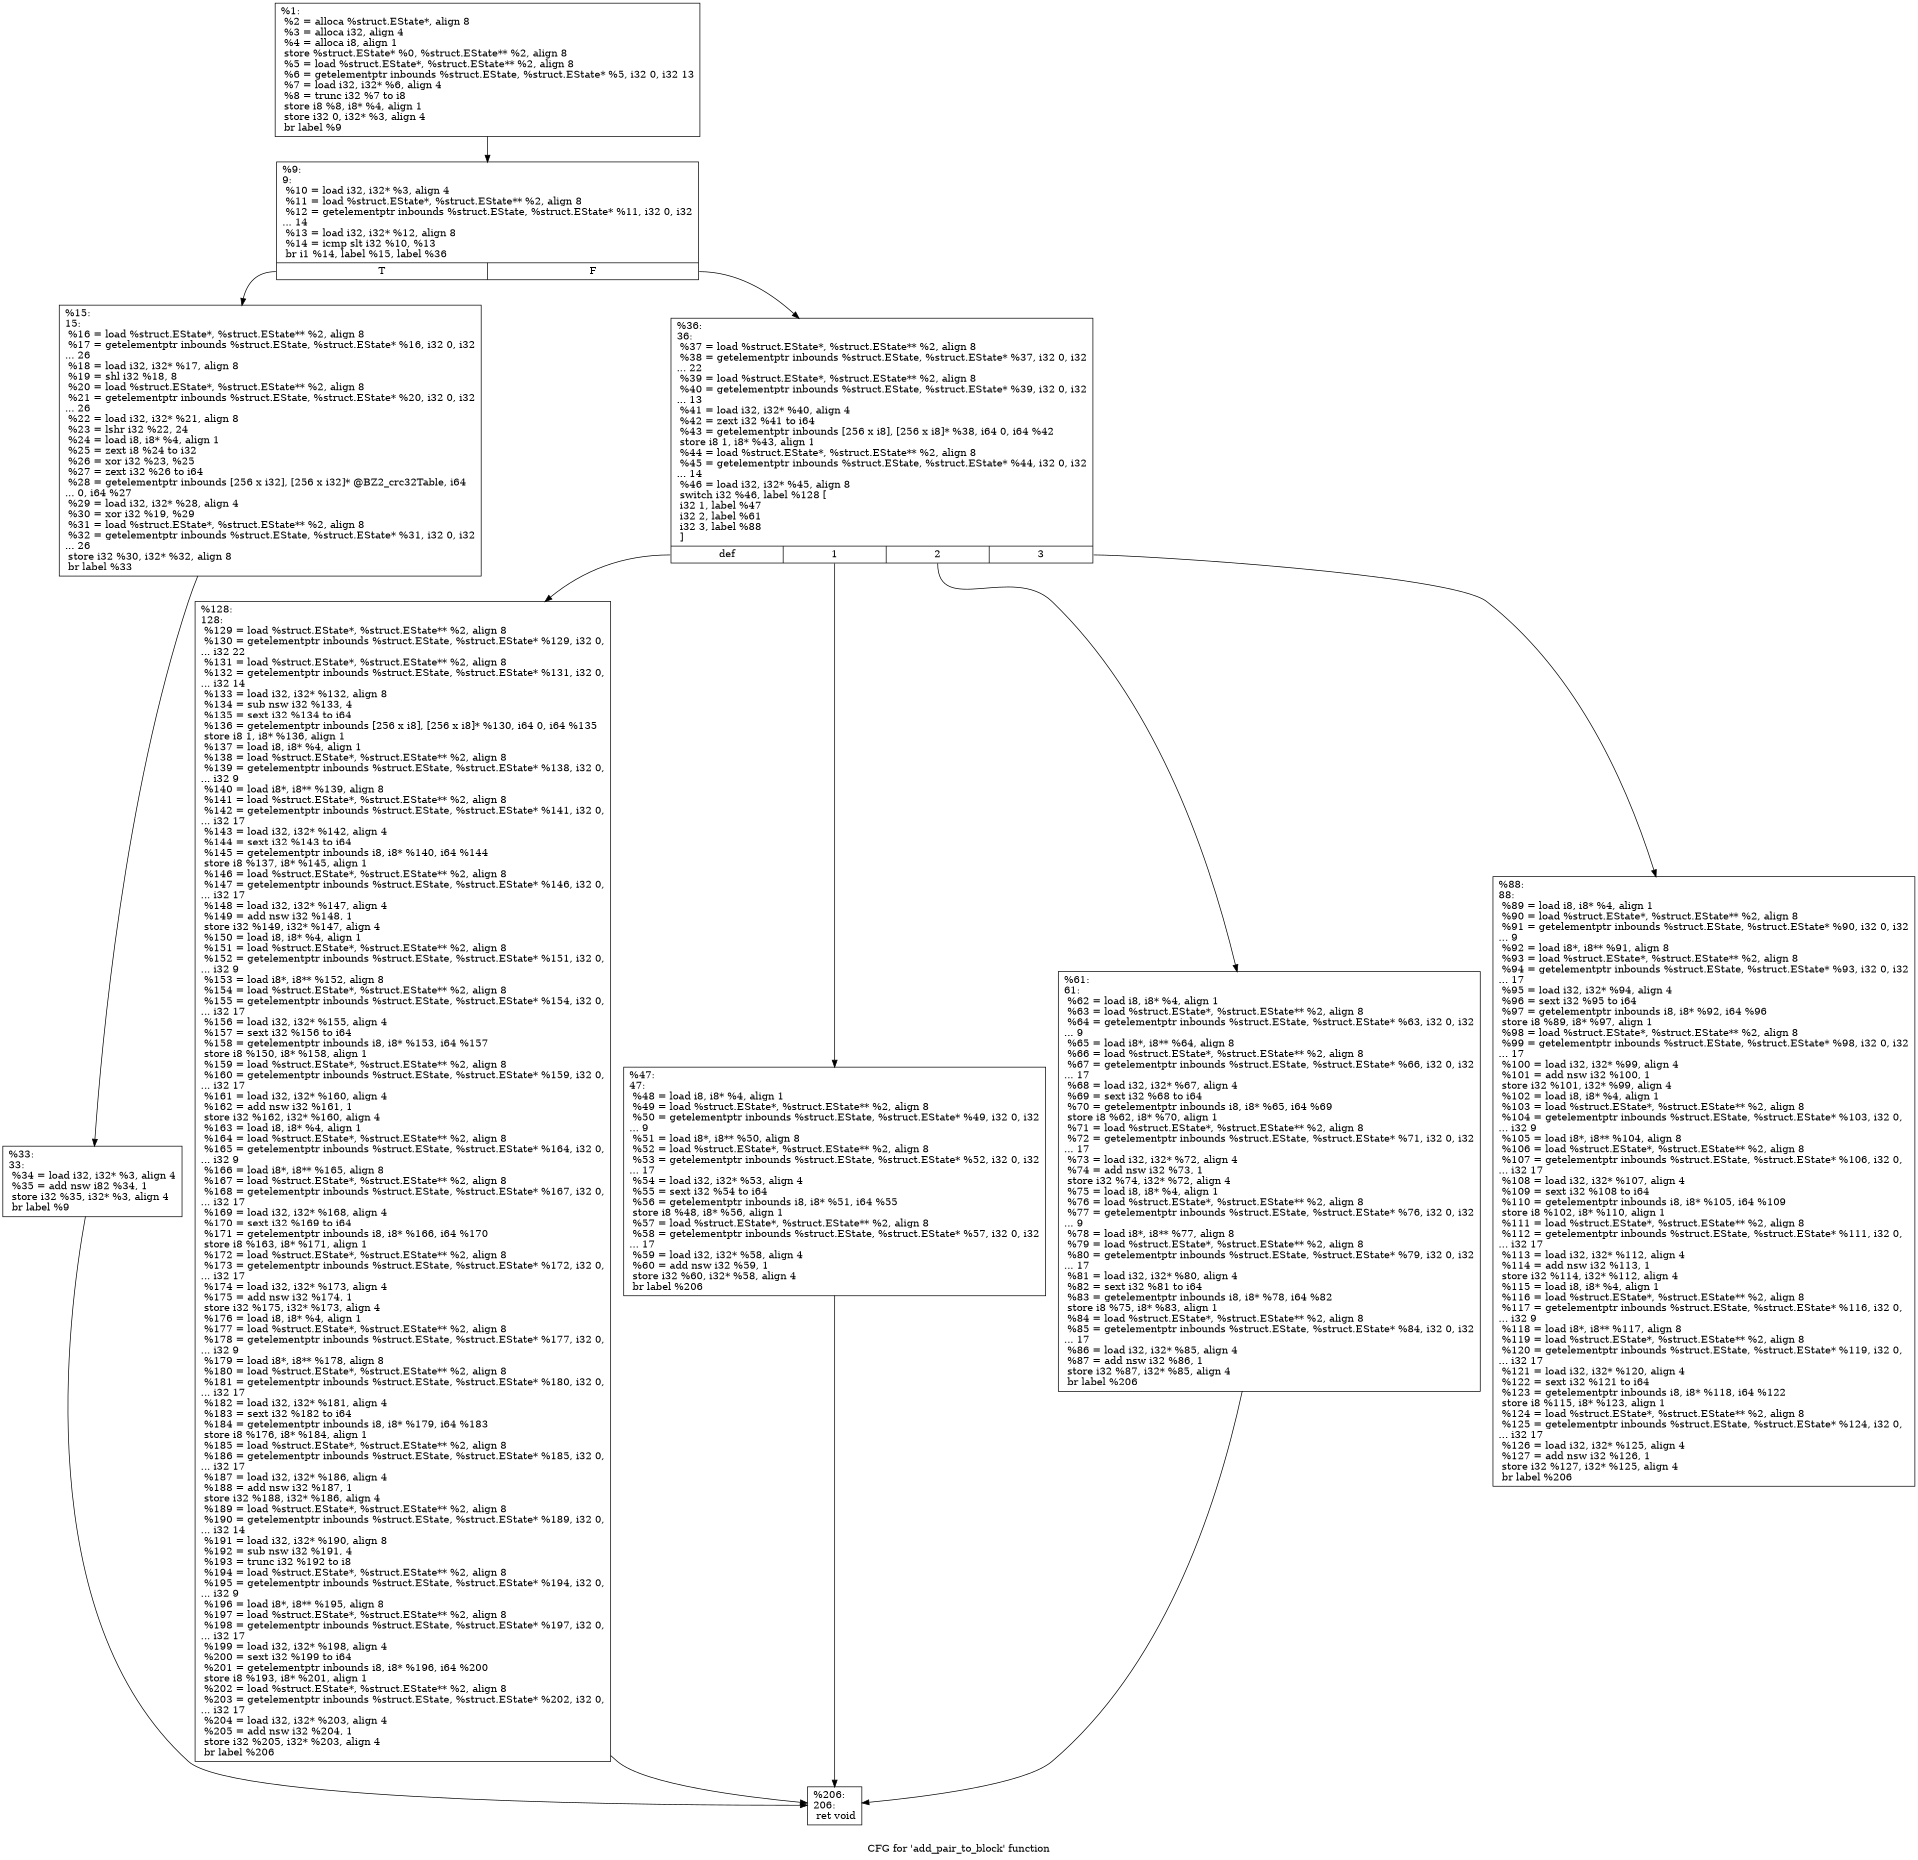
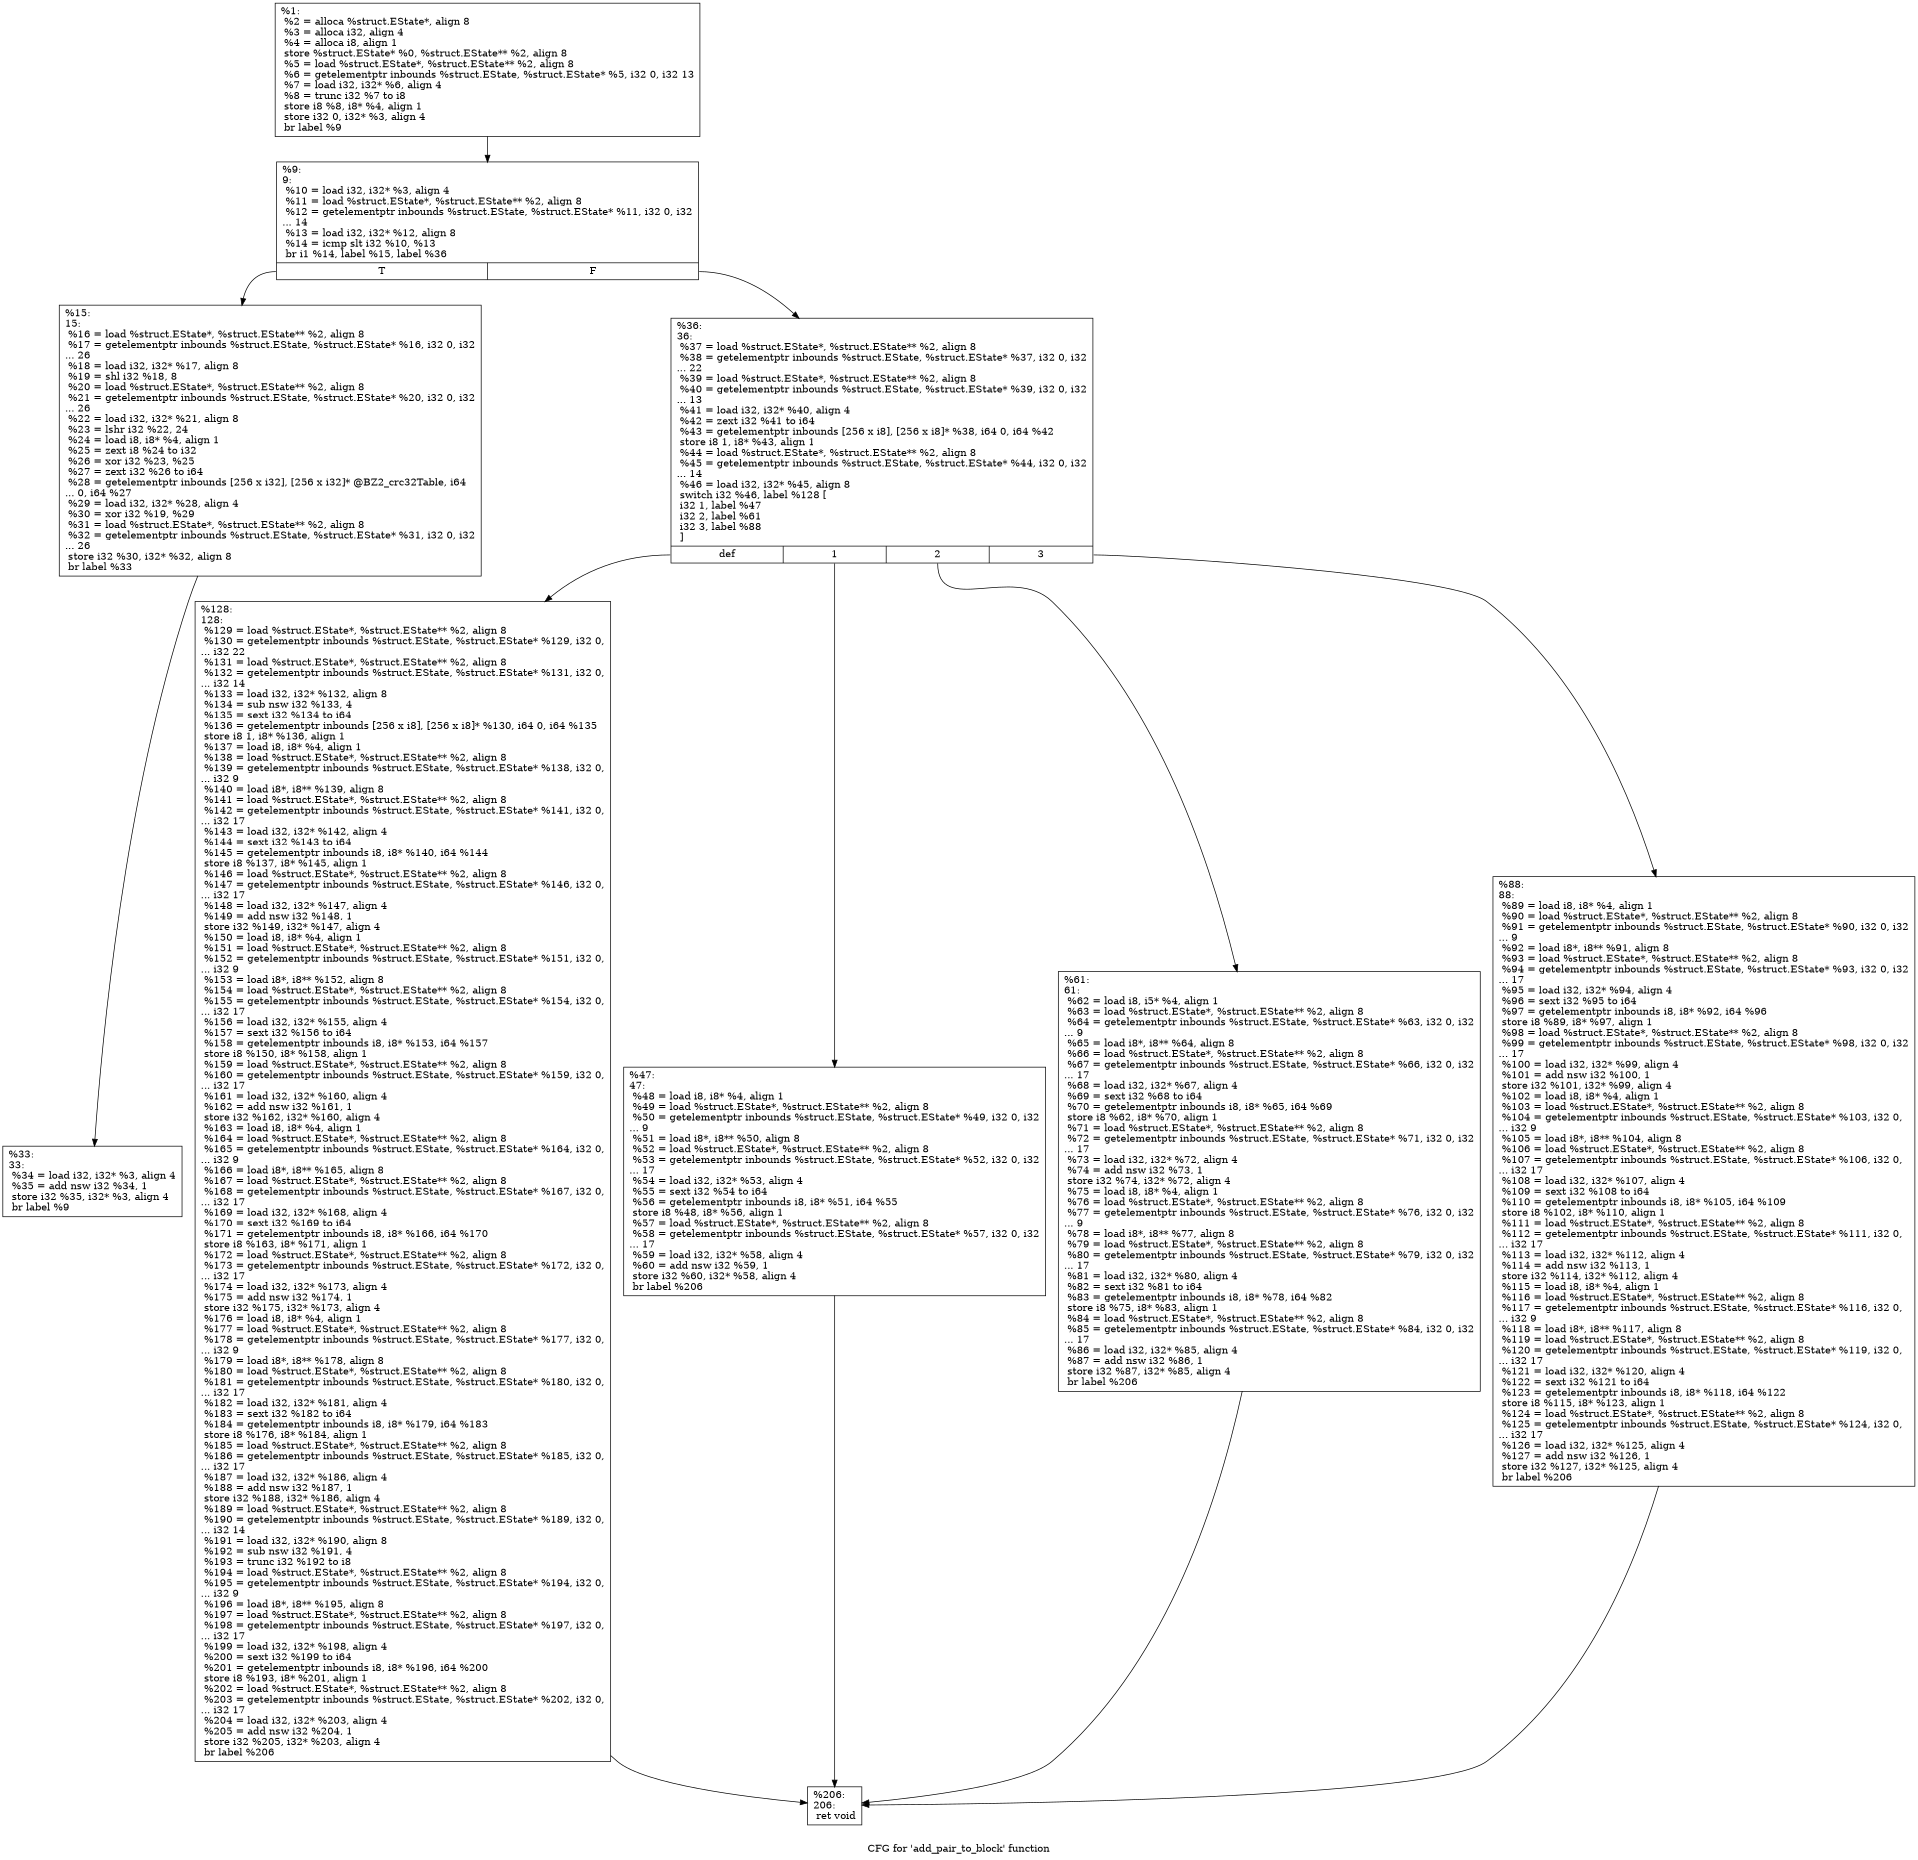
node "%61:": text "%62 = load i8, i8* %4, align 1" -> "%62 = load i8, i5* %4, align 1"
node "%33:": text "%35 = add nsw i82 %34, 1" -> "%35 = add nsw i32 %34, 1"
edge "%33:" -> "%206:": now "%88:" -> "%206:"
